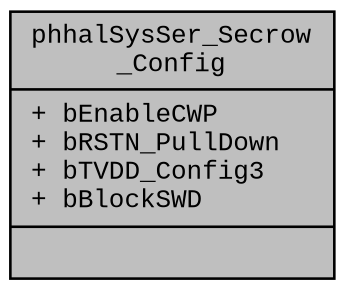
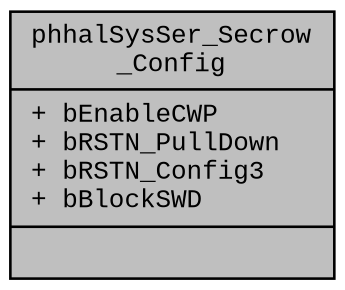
node "phhalSysSer_Secrow": text "+ bTVDD_Config3" -> "+ bRSTN_Config3"
